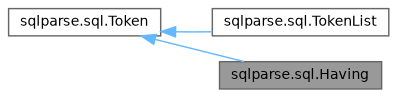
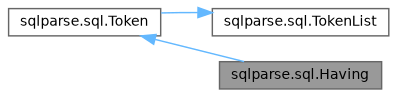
edge "sqlparse.sql.TokenList" -> "sqlparse.sql.Token": reversed
